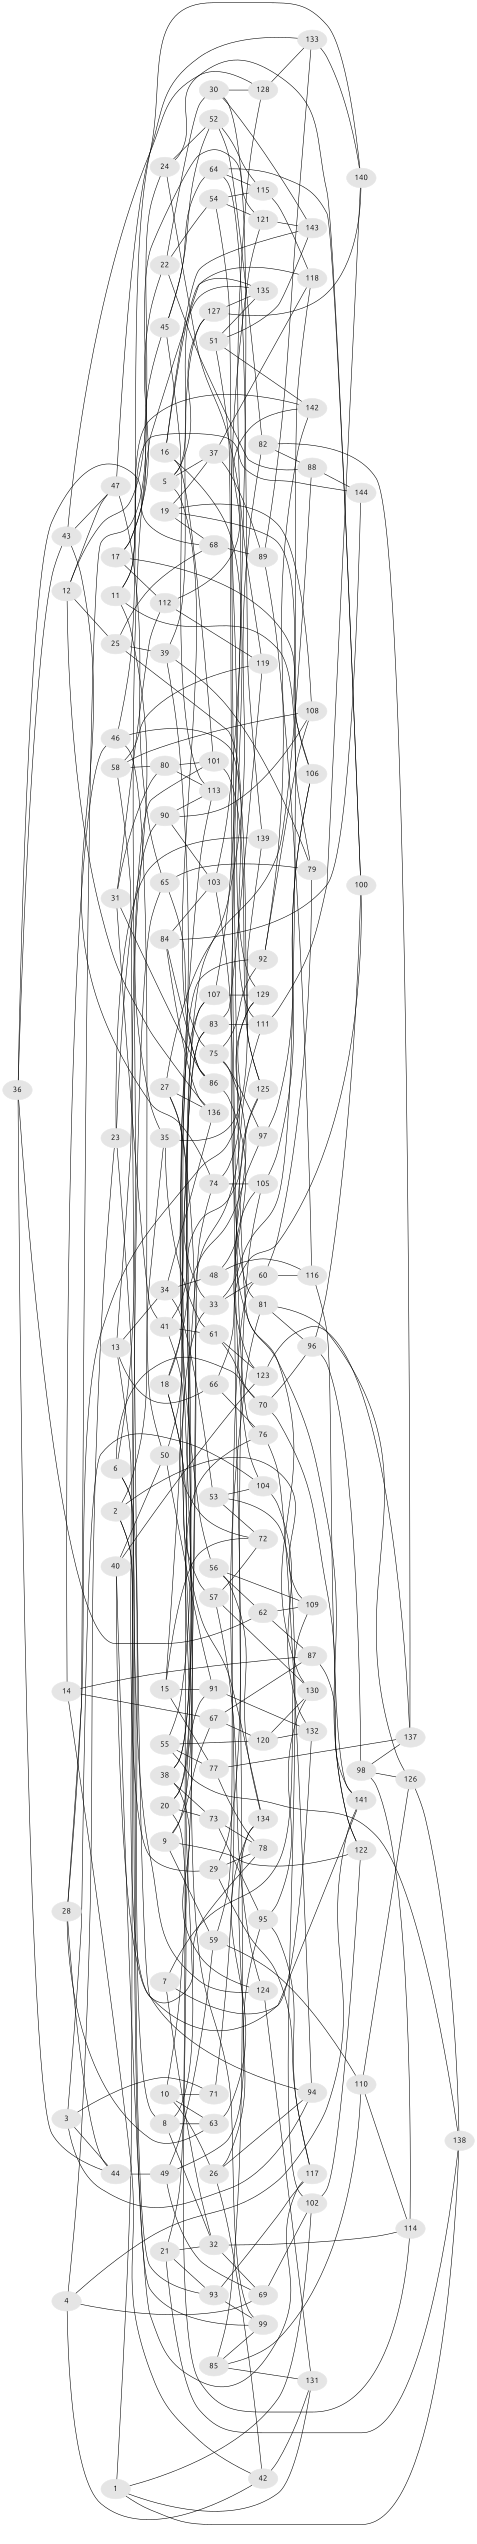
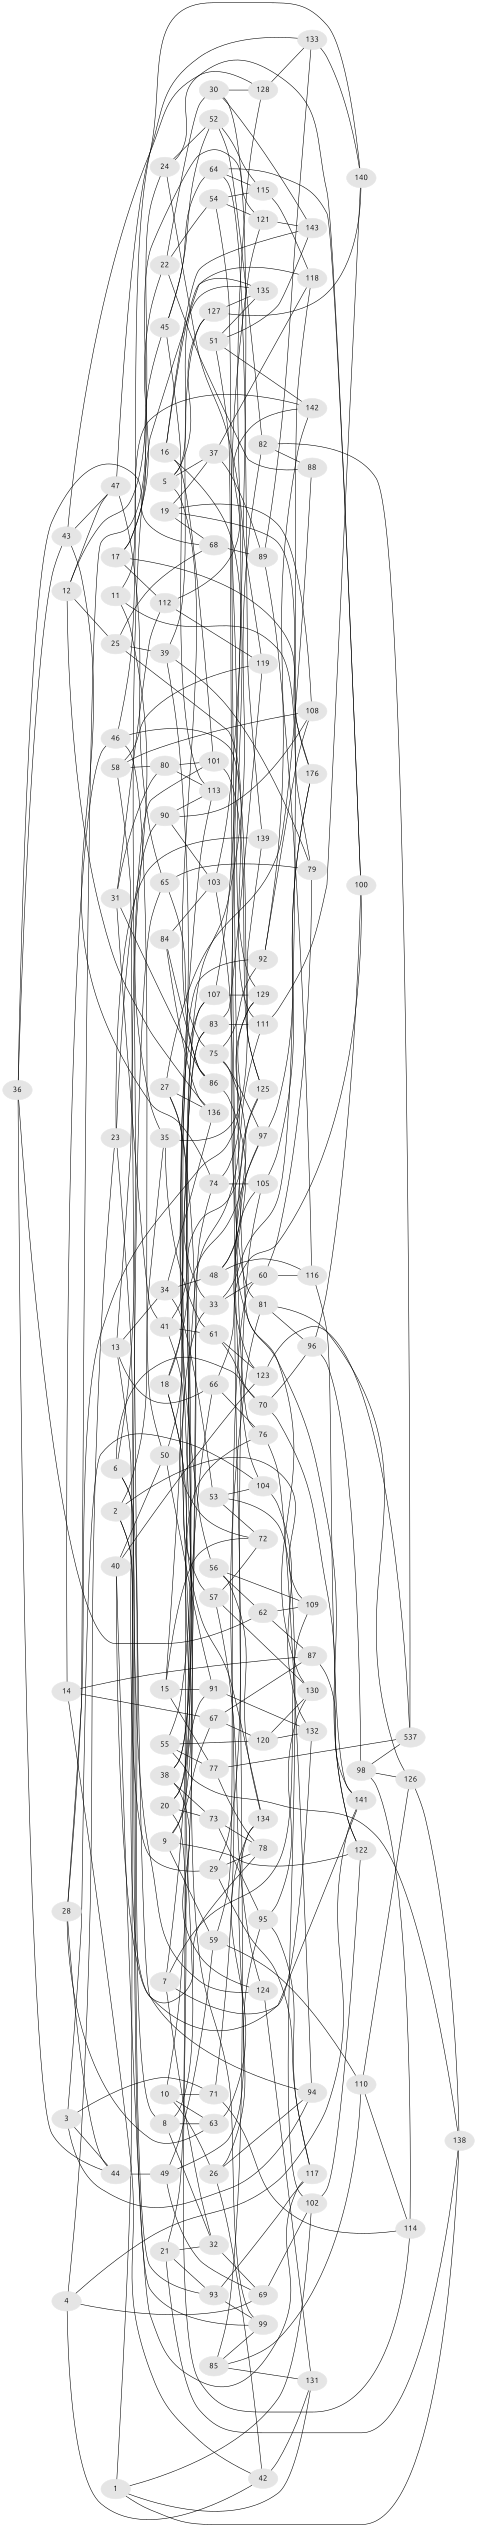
node "144": removed
node "106": label "106" -> "176"
edge "97" -- "48": added
edge "66" -- "7": added
node "137": label "137" -> "537"
edge "114" -- "32": now "114" -- "71"
